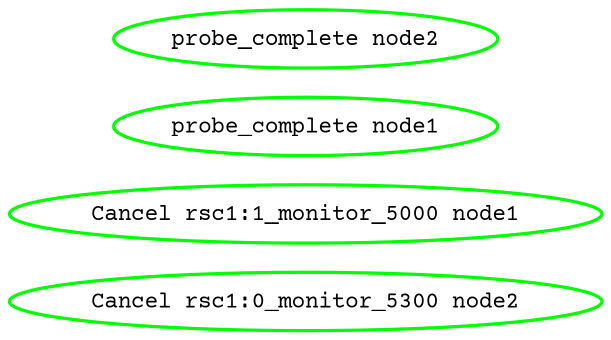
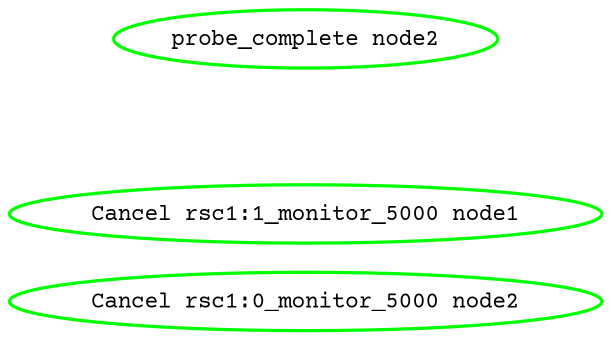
node "probe_complete node1": removed
node "Cancel rsc1:0_monitor_5300 node2": label "Cancel rsc1:0_monitor_5300 node2" -> "Cancel rsc1:0_monitor_5000 node2"
